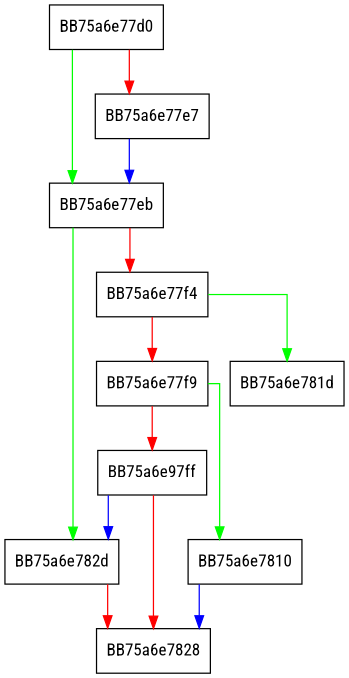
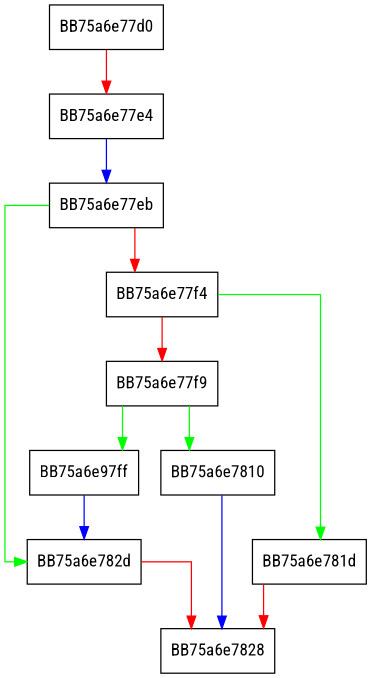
edge "BB75a6e77d0" -> "BB75a6e77eb": removed
node "BB75a6e77e7": label "BB75a6e77e7" -> "BB75a6e77e4"
edge "BB75a6e77f9" -> "BB75a6e97ff": color red -> green
edge "BB75a6e97ff" -> "BB75a6e7828": now "BB75a6e781d" -> "BB75a6e7828"
